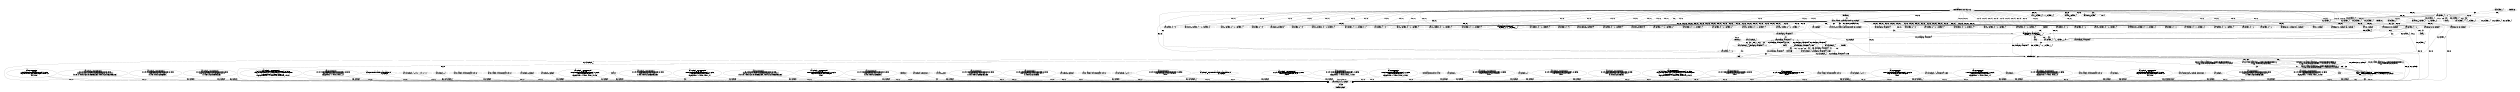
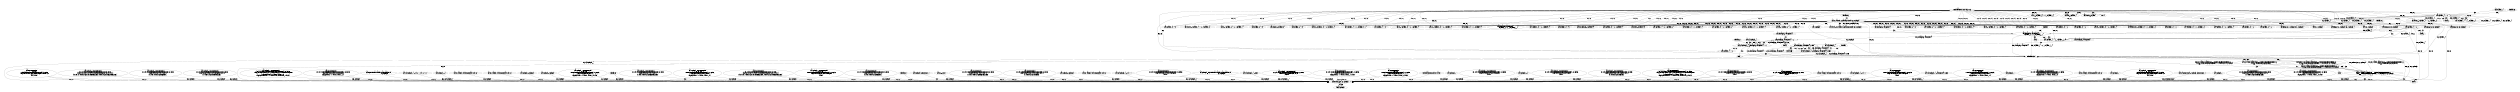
edge "(MethodParameterIn,const uint8_t *req)" -> "(Call,nb_bytes = req[offset + 5])": removed, label "DDG: req"
edge "(MethodParameterIn,const uint8_t *req)" -> "(Call,function = req[offset])": label "DDG: req" -> "AST: req"
edge "(MethodParameterIn,const uint8_t *req)" -> "(Call,nb_write_bytes = req[offset + 9])": label "DDG: req" -> "DDG: 8"
edge "(MethodParameterIn,const uint8_t *req)" -> "(Call,(req[offset + 7] << 8) + req[offset + 8])": label "CFG: " -> "DDG: req"
node "(Call,req[offset + j])": removed
edge "(Call,&req_length)" -> "(Call,ctx->backend->prepare_response_tid(req, &req_length))": removed, label "AST:"
edge "(Call,ctx->backend->prepare_response_tid(req, &req_length))" -> "(Call,and = (req[offset + 3] << 8) + req[offset + 4])": removed, label "DDG: req"
edge "(Call,ctx->backend->prepare_response_tid(req, &req_length))" -> "(Call,req[offset + 7] << 8)": now "(Call,rsp[rsp_length++] = mb_mapping->tab_registers[i] >> 8)" -> "(Call,req[offset + 7] << 8)"
edge "(Call,mb_mapping->tab_registers[i] & 0xFF)" -> "(Call,mb_mapping->tab_registers[i] >> 8)": removed, label "DDG: mb_mapping->tab_registers[i]"
edge "(Call,mb_mapping->tab_registers[i] >> 8)" -> "(Call,mb_mapping->tab_registers[i] & 0xFF)": removed, label "DDG: mb_mapping->tab_registers[i]"
edge "(Call,rsp[rsp_length++] = mb_mapping->tab_registers[i] >> 8)" -> "(MethodReturn,int)": added, label "DDG: mb_mapping->tab_registers[i] >> 8"
node "(Literal,ctx)": label "(Literal,ctx)" -> "(Identifier,ctx)"
node "(Call,value == NULL)": label "(Call,value == NULL)" -> "(Call,ctx == NULL)"
node "(Call,rsp[rsp_length++] = 0xFF)": added
node "(Call,send_msg(ctx, rsp, rsp_length))": label "(Call,send_msg(ctx, rsp, rsp_length))" -> "(Call,send_msg(type, rsp, rsp_length))"
node "(Literal,0)": added
node "(Identifier,rsp_length)": label "(Identifier,rsp_length)" -> "(Illegal,rsp_length)"
